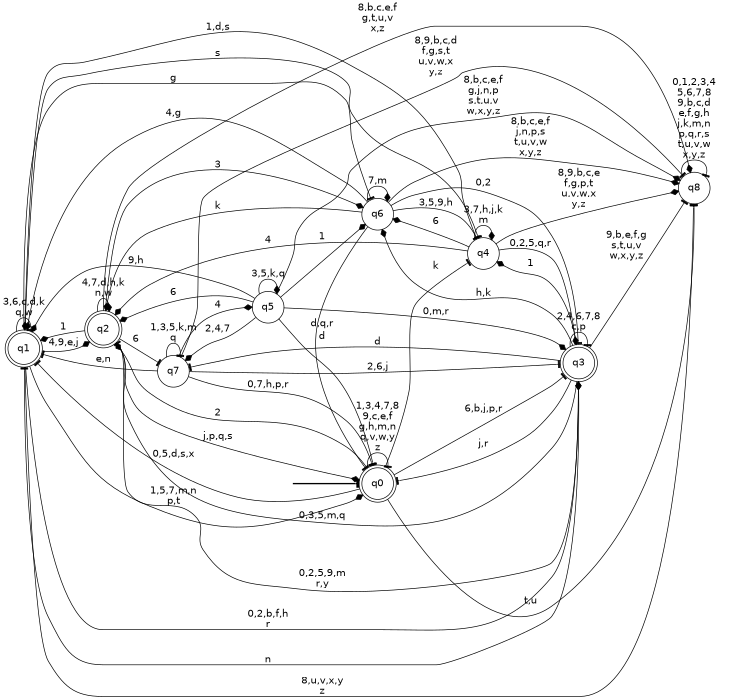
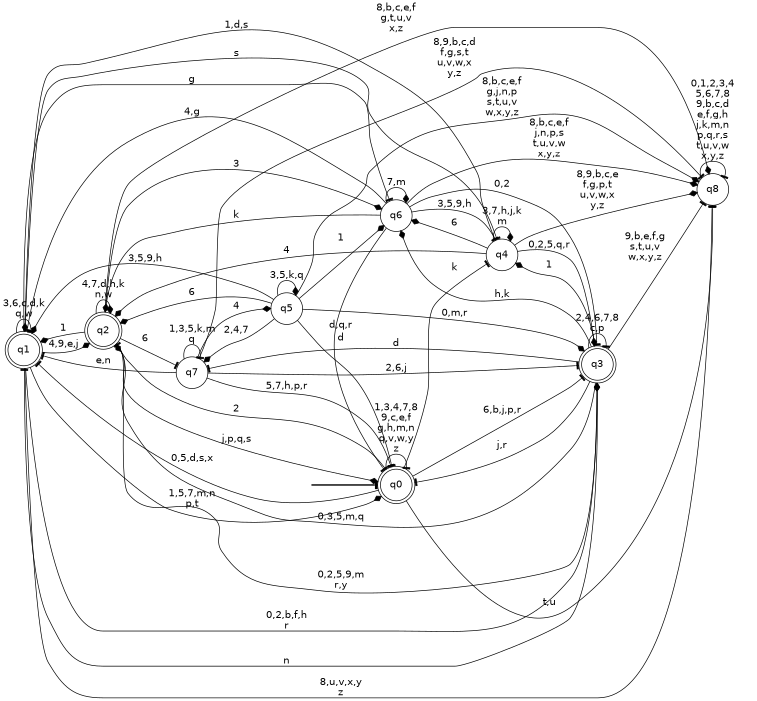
edge "q6" -> "q1": arrowhead diamond -> tee
edge "q5" -> "q1": label "9,h" -> "3,5,9,h"
edge "q7" -> "q0": label "0,7,h,p,r" -> "5,7,h,p,r"
